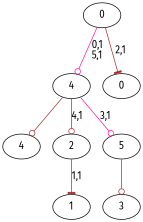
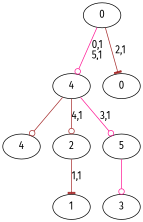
edge "5" -> "3": color brown -> deeppink
